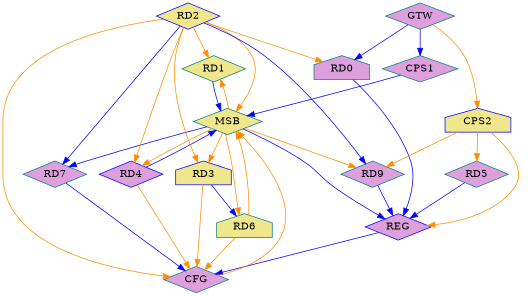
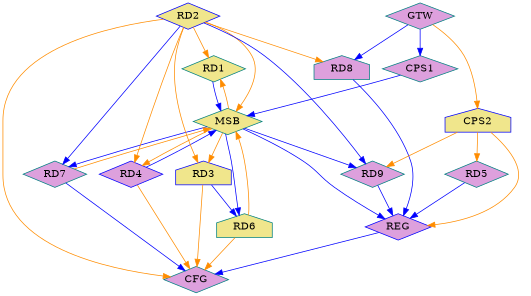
node "RD0": label "RD0" -> "RD8"
edge "MSB" -> "RD9": color darkorange -> blue
edge "MSB" -> "RD6": color darkorange -> blue
edge "CFG" -> "MSB": now "RD7" -> "MSB"
